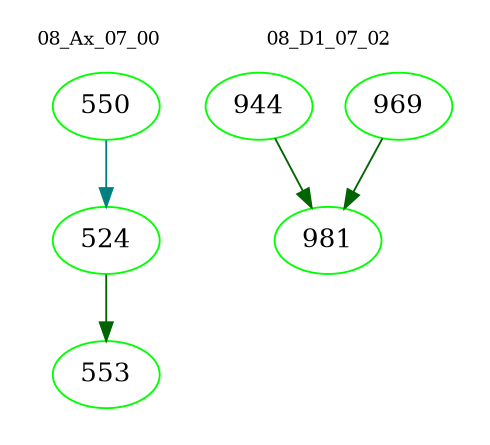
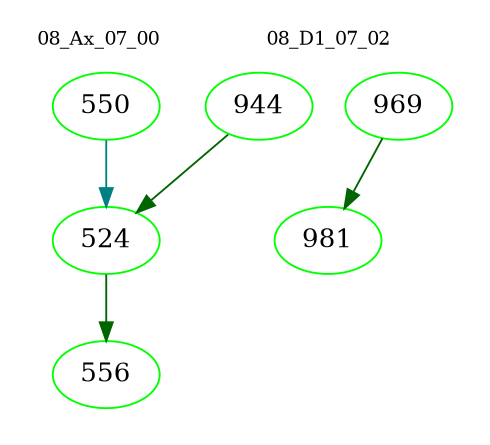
edge "944" -> "981": now "944" -> "524"
node "553": label "553" -> "556"
